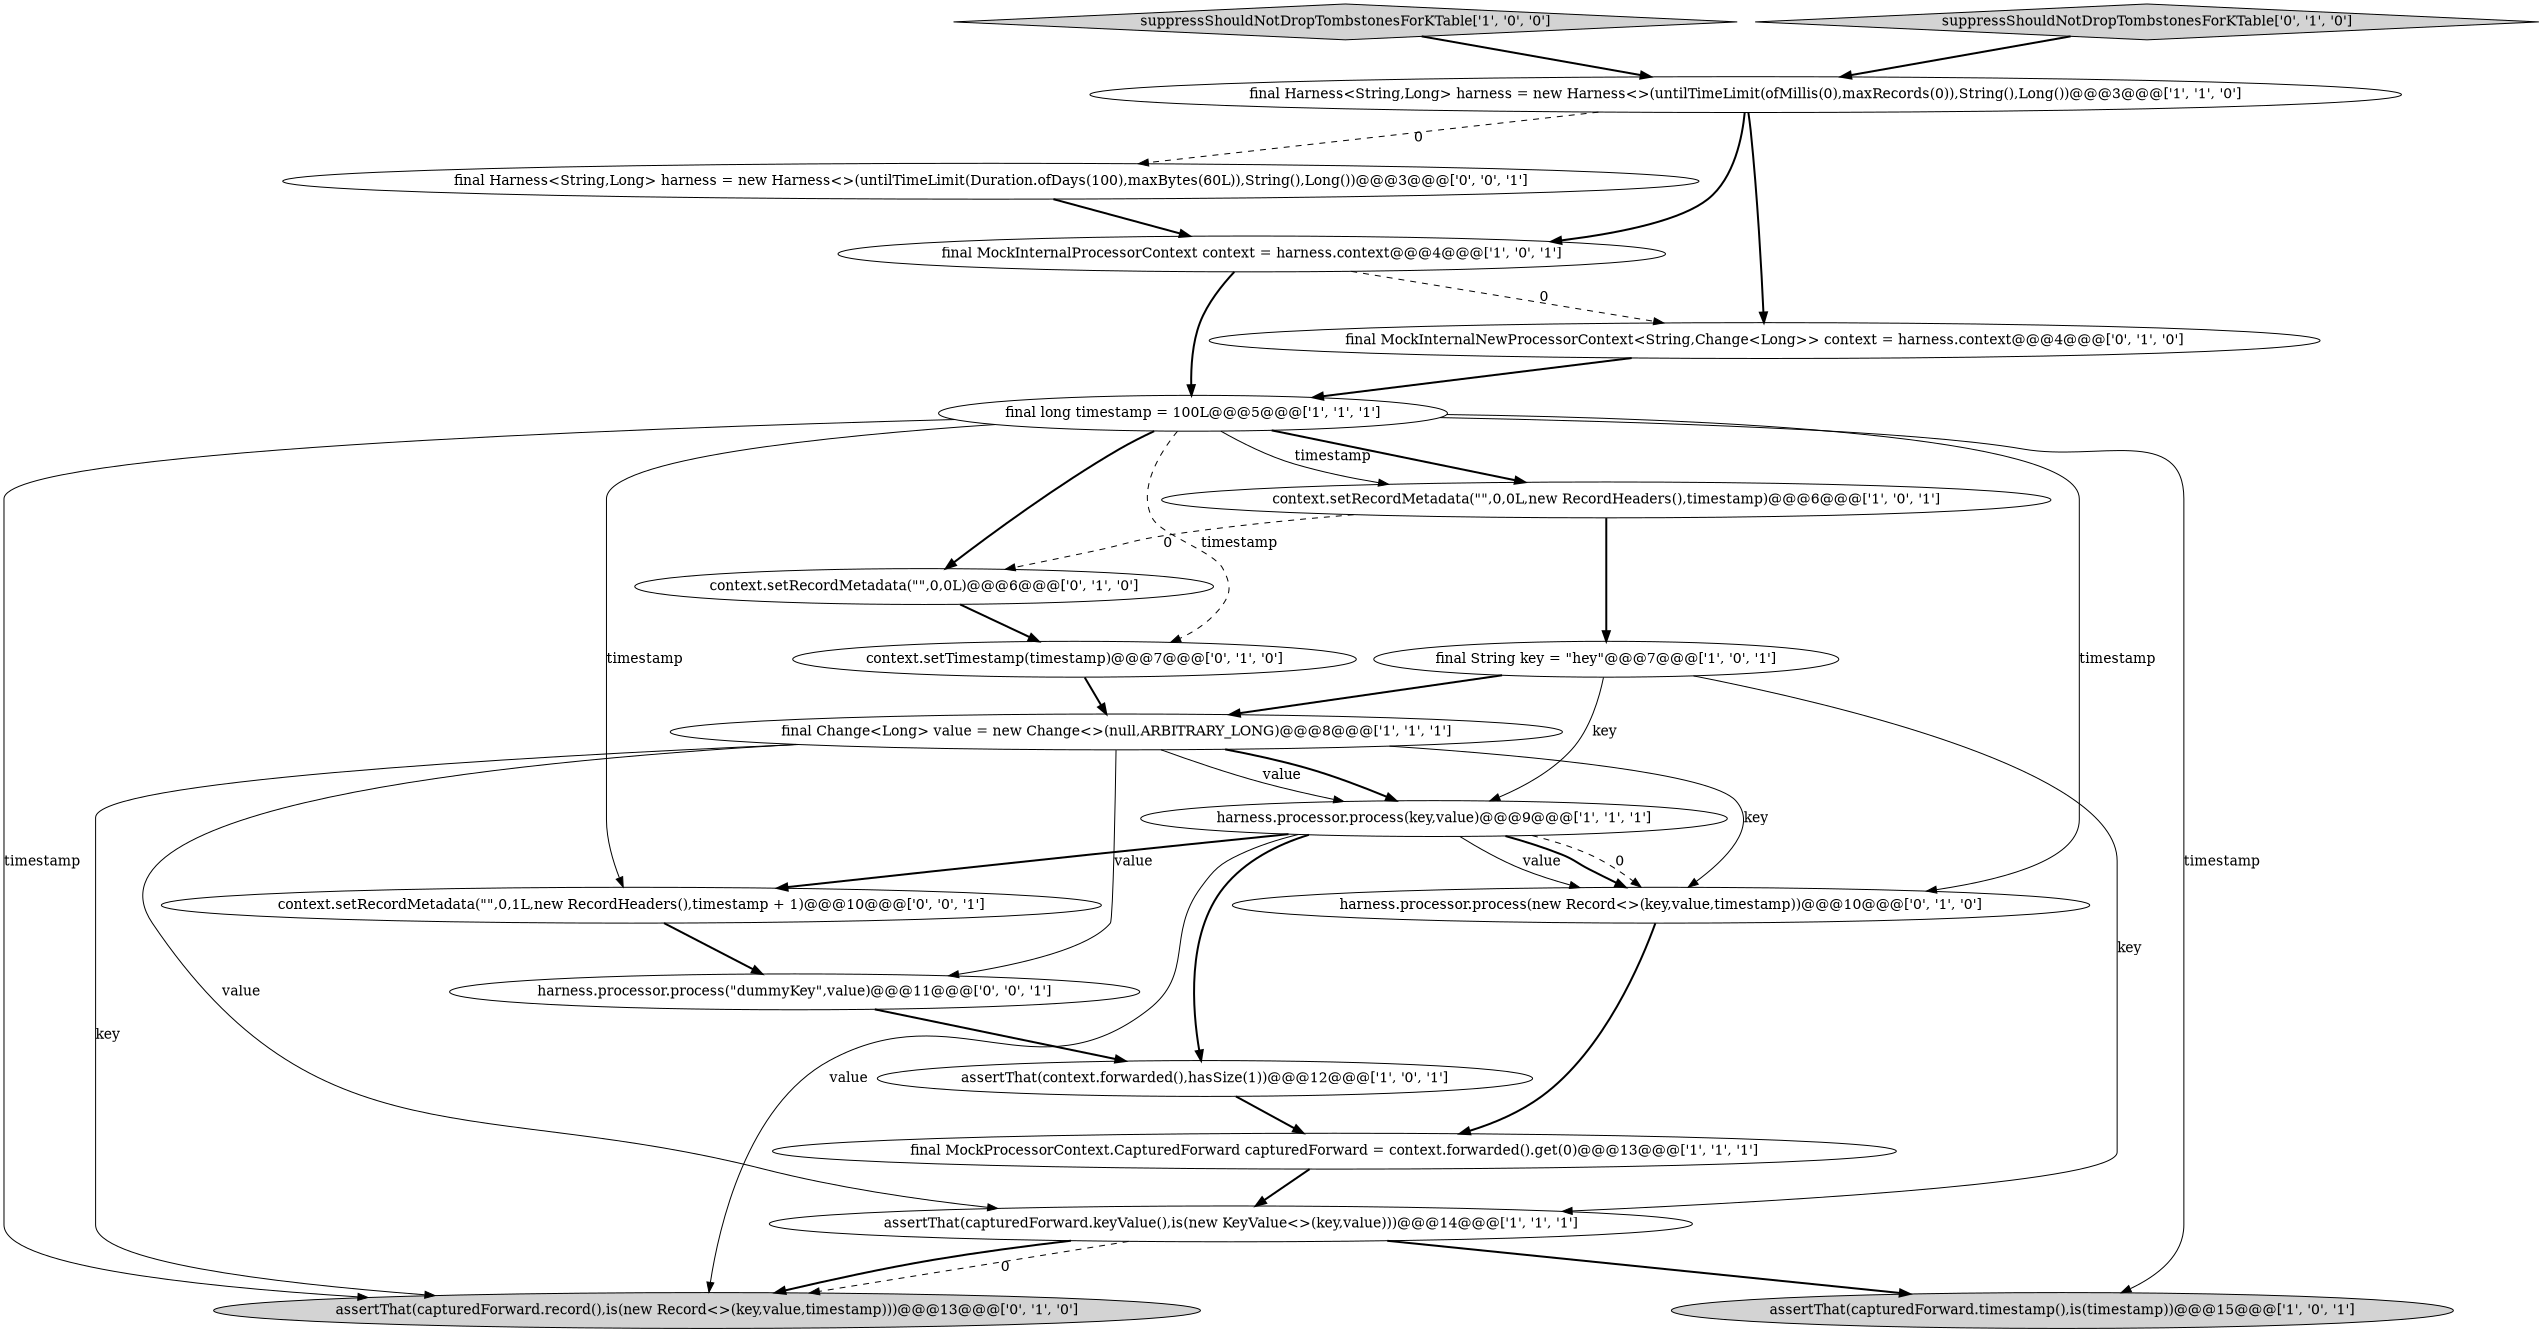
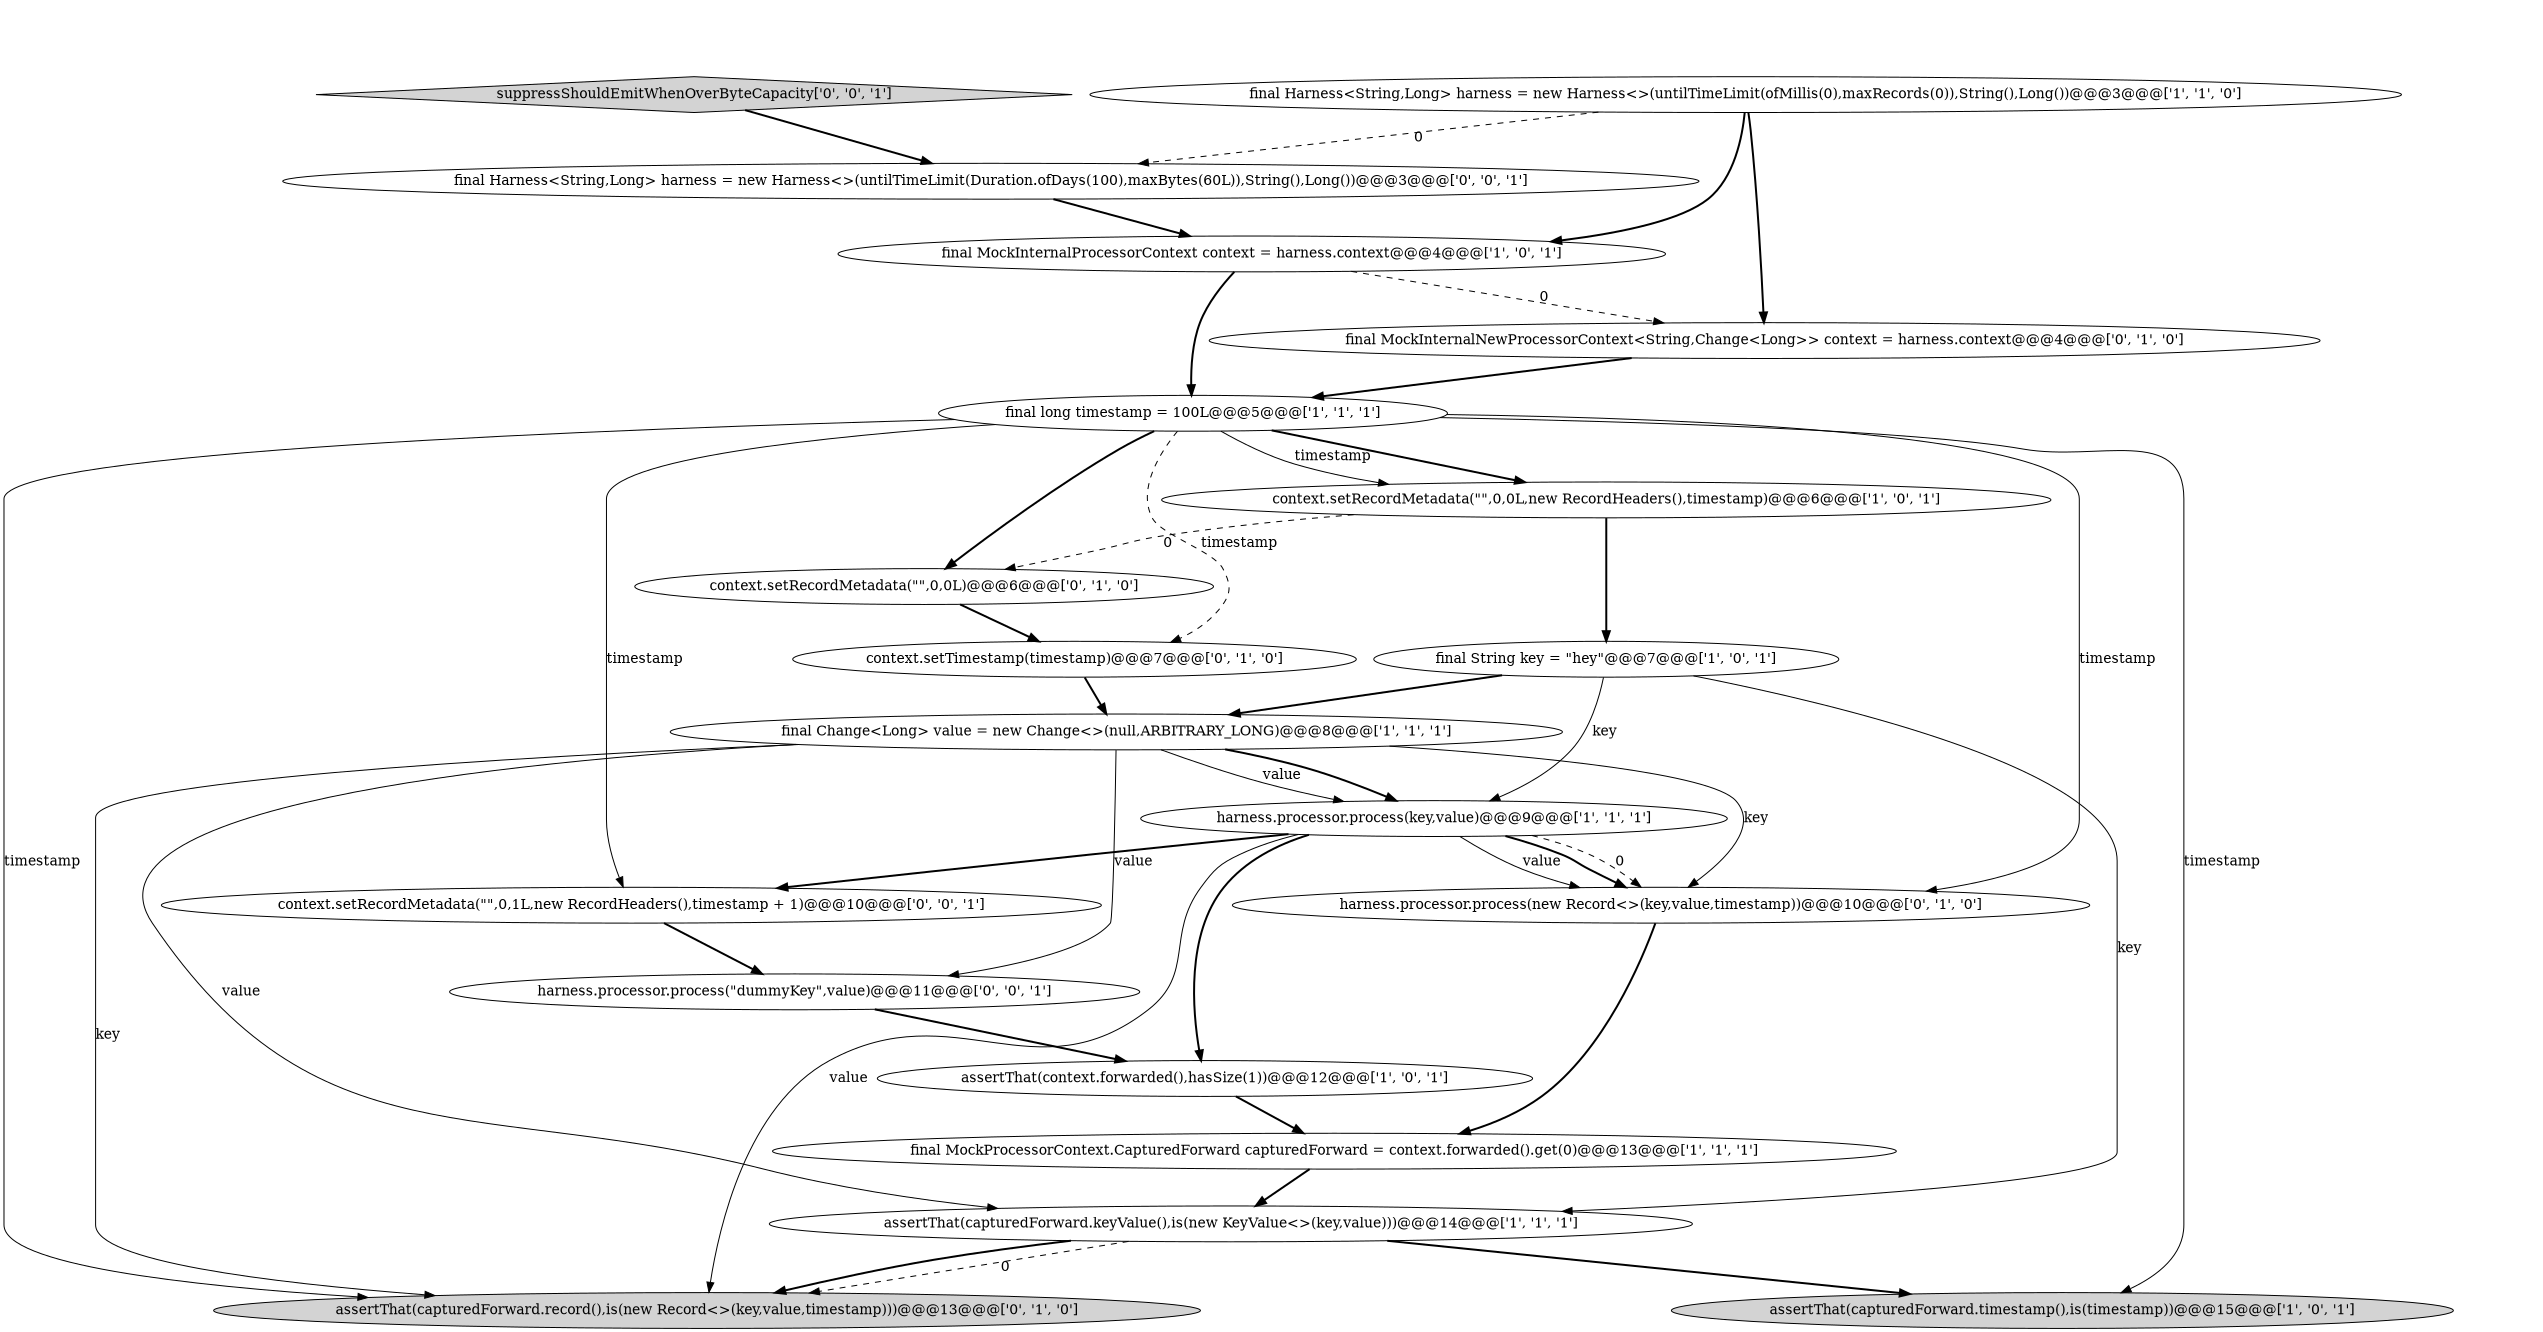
node "suppressShouldNotDropTombstonesForKTable['1', '0', '0']": removed
node "suppressShouldNotDropTombstonesForKTable['0', '1', '0']": removed
node "suppressShouldEmitWhenOverByteCapacity['0', '0', '1']": added
